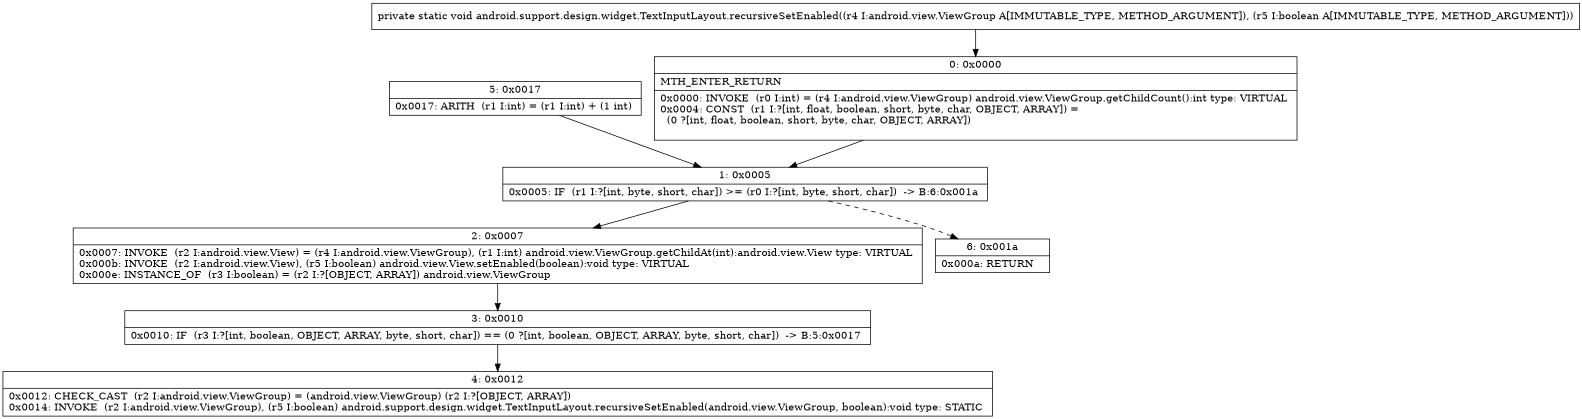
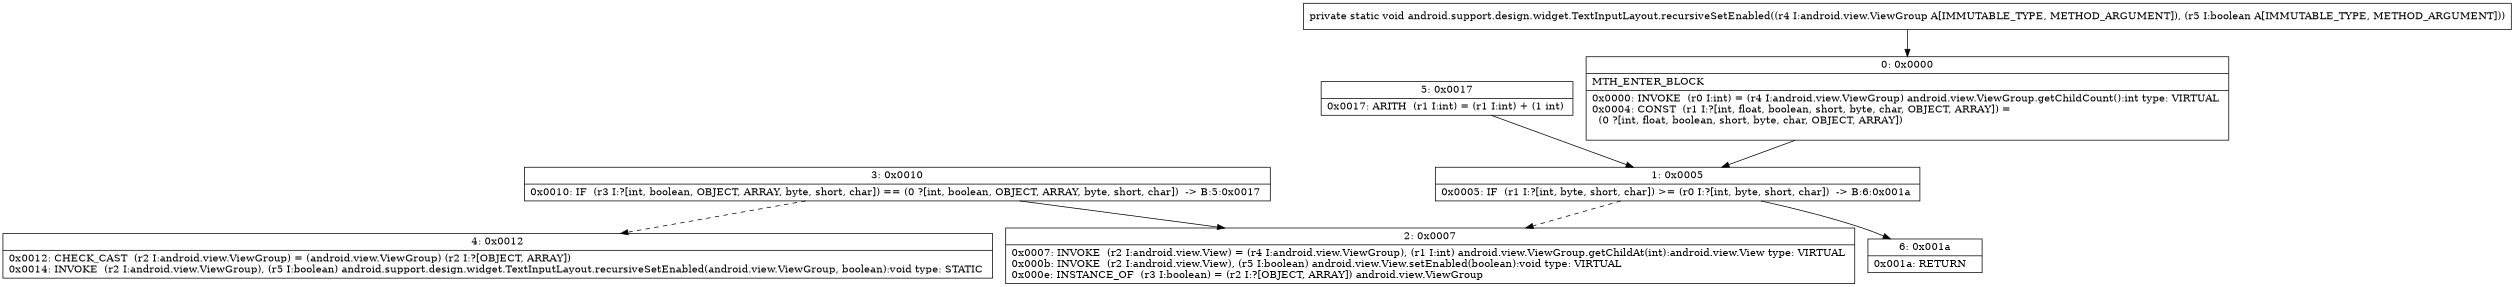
node "0: 0x0000": text "MTH_ENTER_RETURN" -> "MTH_ENTER_BLOCK"
edge "1: 0x0005" -> "2: 0x0007": style solid -> dashed
edge "1: 0x0005" -> "6: 0x001a": style dashed -> solid
node "6: 0x001a": text "0x000a: RETURN" -> "0x001a: RETURN"
edge "2: 0x0007" -> "3: 0x0010": reversed
edge "3: 0x0010" -> "4: 0x0012": style solid -> dashed
